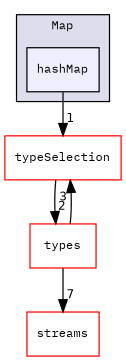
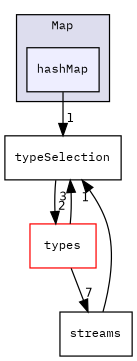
node "typeSelection": color red -> black
edge "streams" -> "typeSelection": added
node "streams": color red -> black
